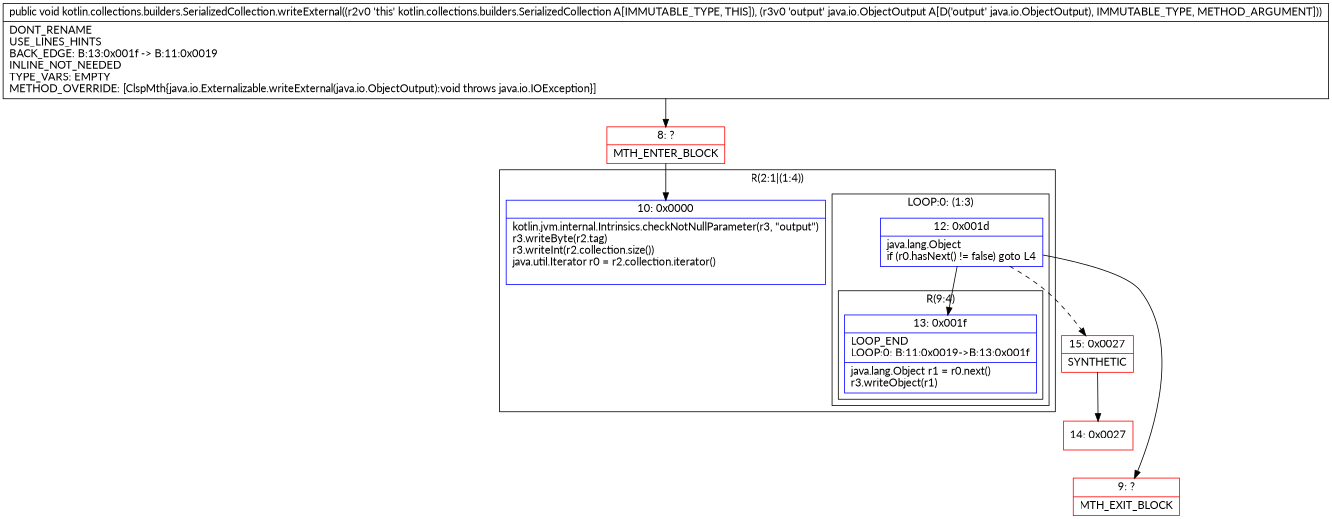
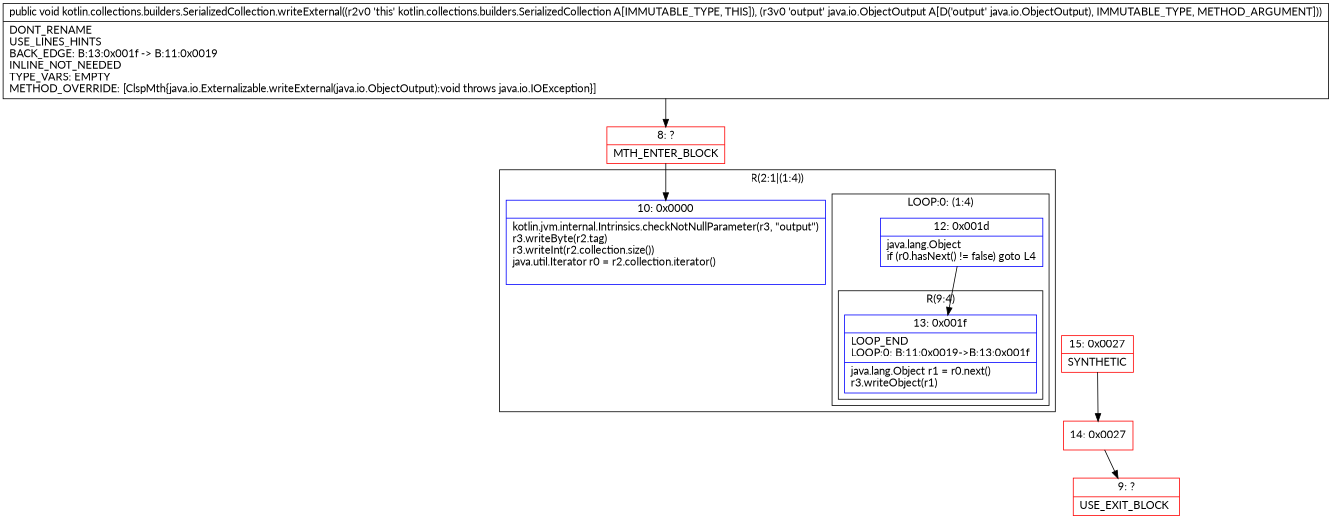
cluster "LOOP:0: (1:3)": label "LOOP:0: (1:3)" -> "LOOP:0: (1:4)"
edge "12: 0x001d" -> "15: 0x0027": removed
edge "12: 0x001d" -> "9: ?": now "14: 0x0027" -> "9: ?"
node "9: ?": text "MTH_EXIT_BLOCK" -> "USE_EXIT_BLOCK"
